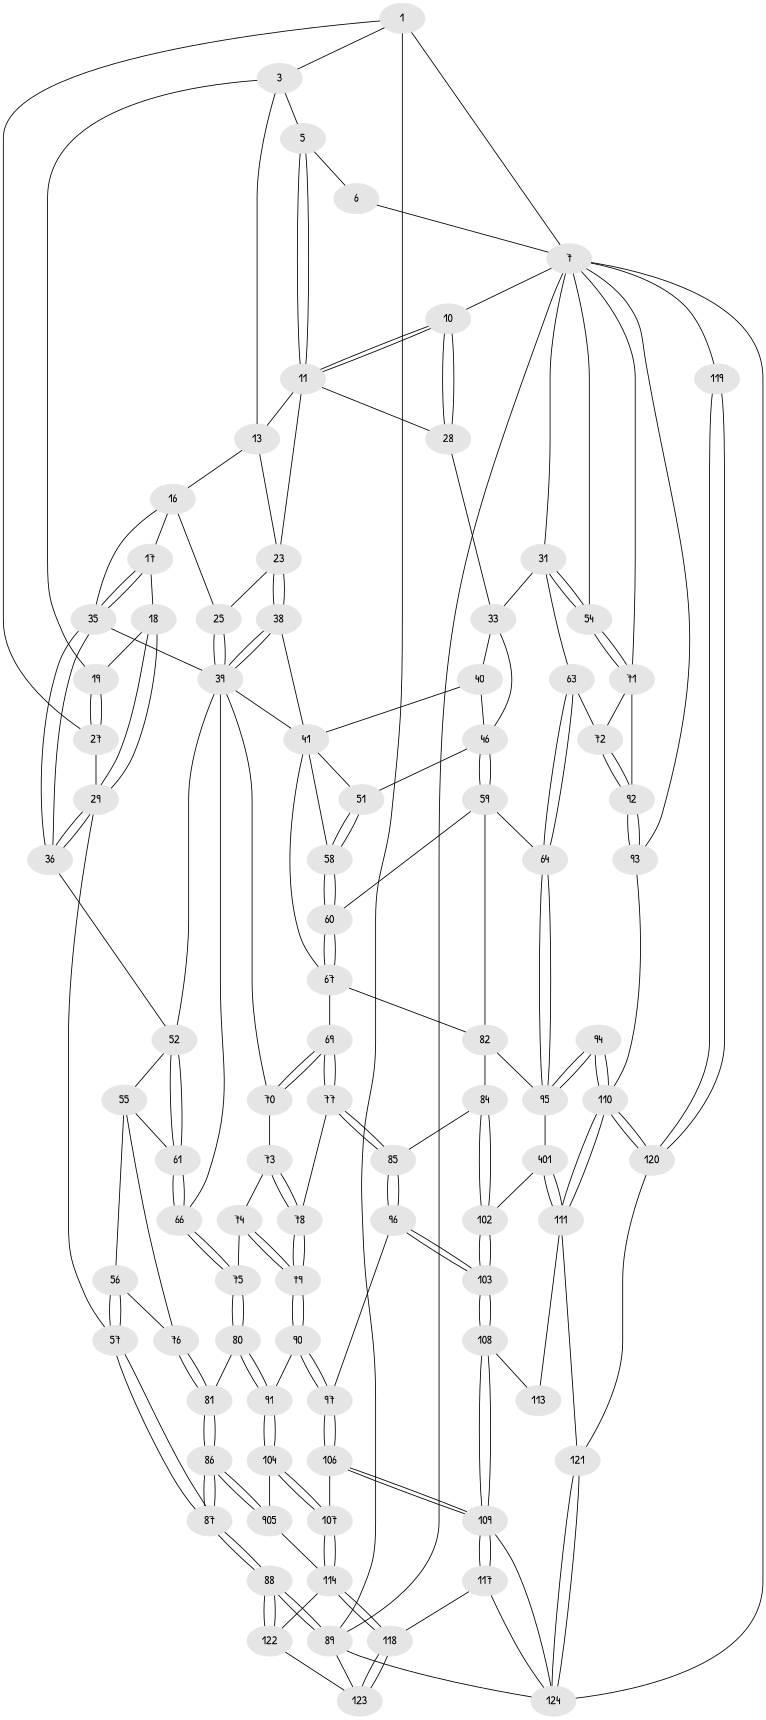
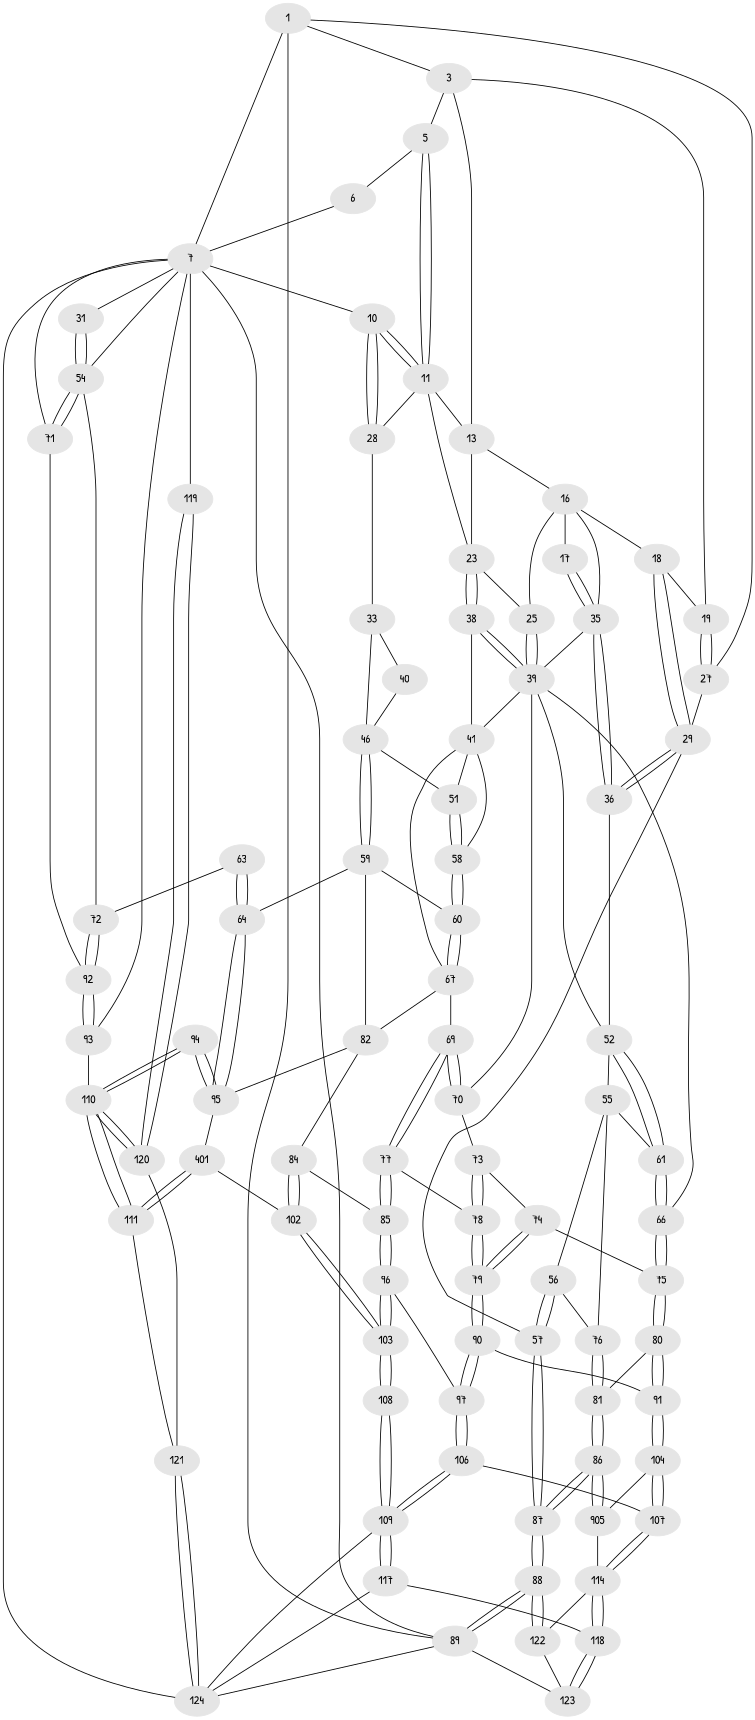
edge "17" -- "18": now "16" -- "18"
edge "31" -- "33": removed
edge "31" -- "63": removed
edge "40" -- "41": removed
edge "71" -- "72": now "54" -- "72"
node "113": removed
